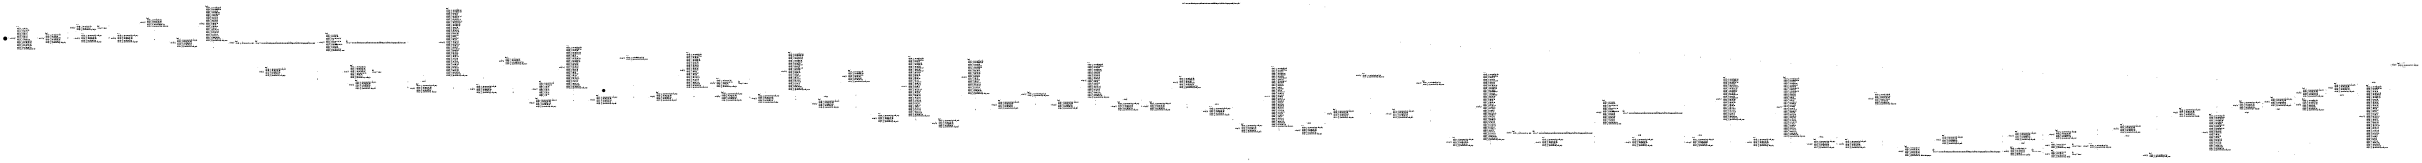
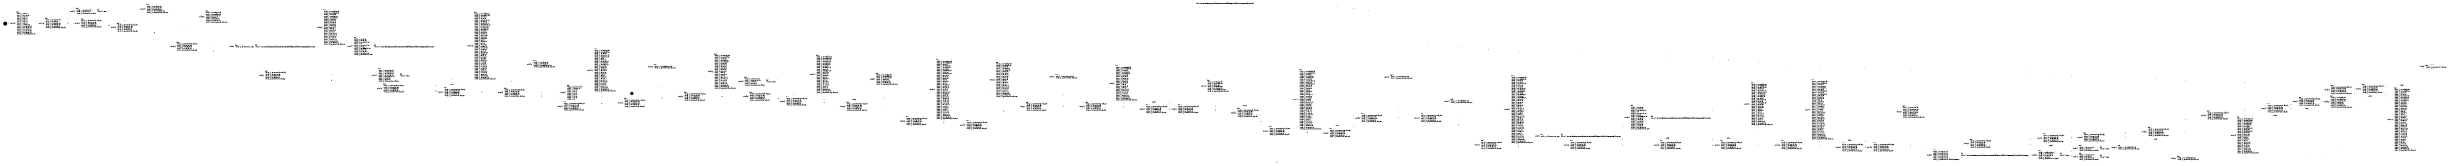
node "0x401abb [30]": added
